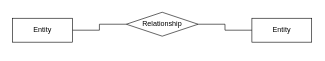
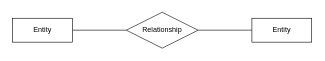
node "Relationship": size 72x24 -> 72x36
